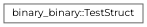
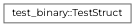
node "binary_binary::TestStruct": label "binary_binary::TestStruct" -> "test_binary::TestStruct"
